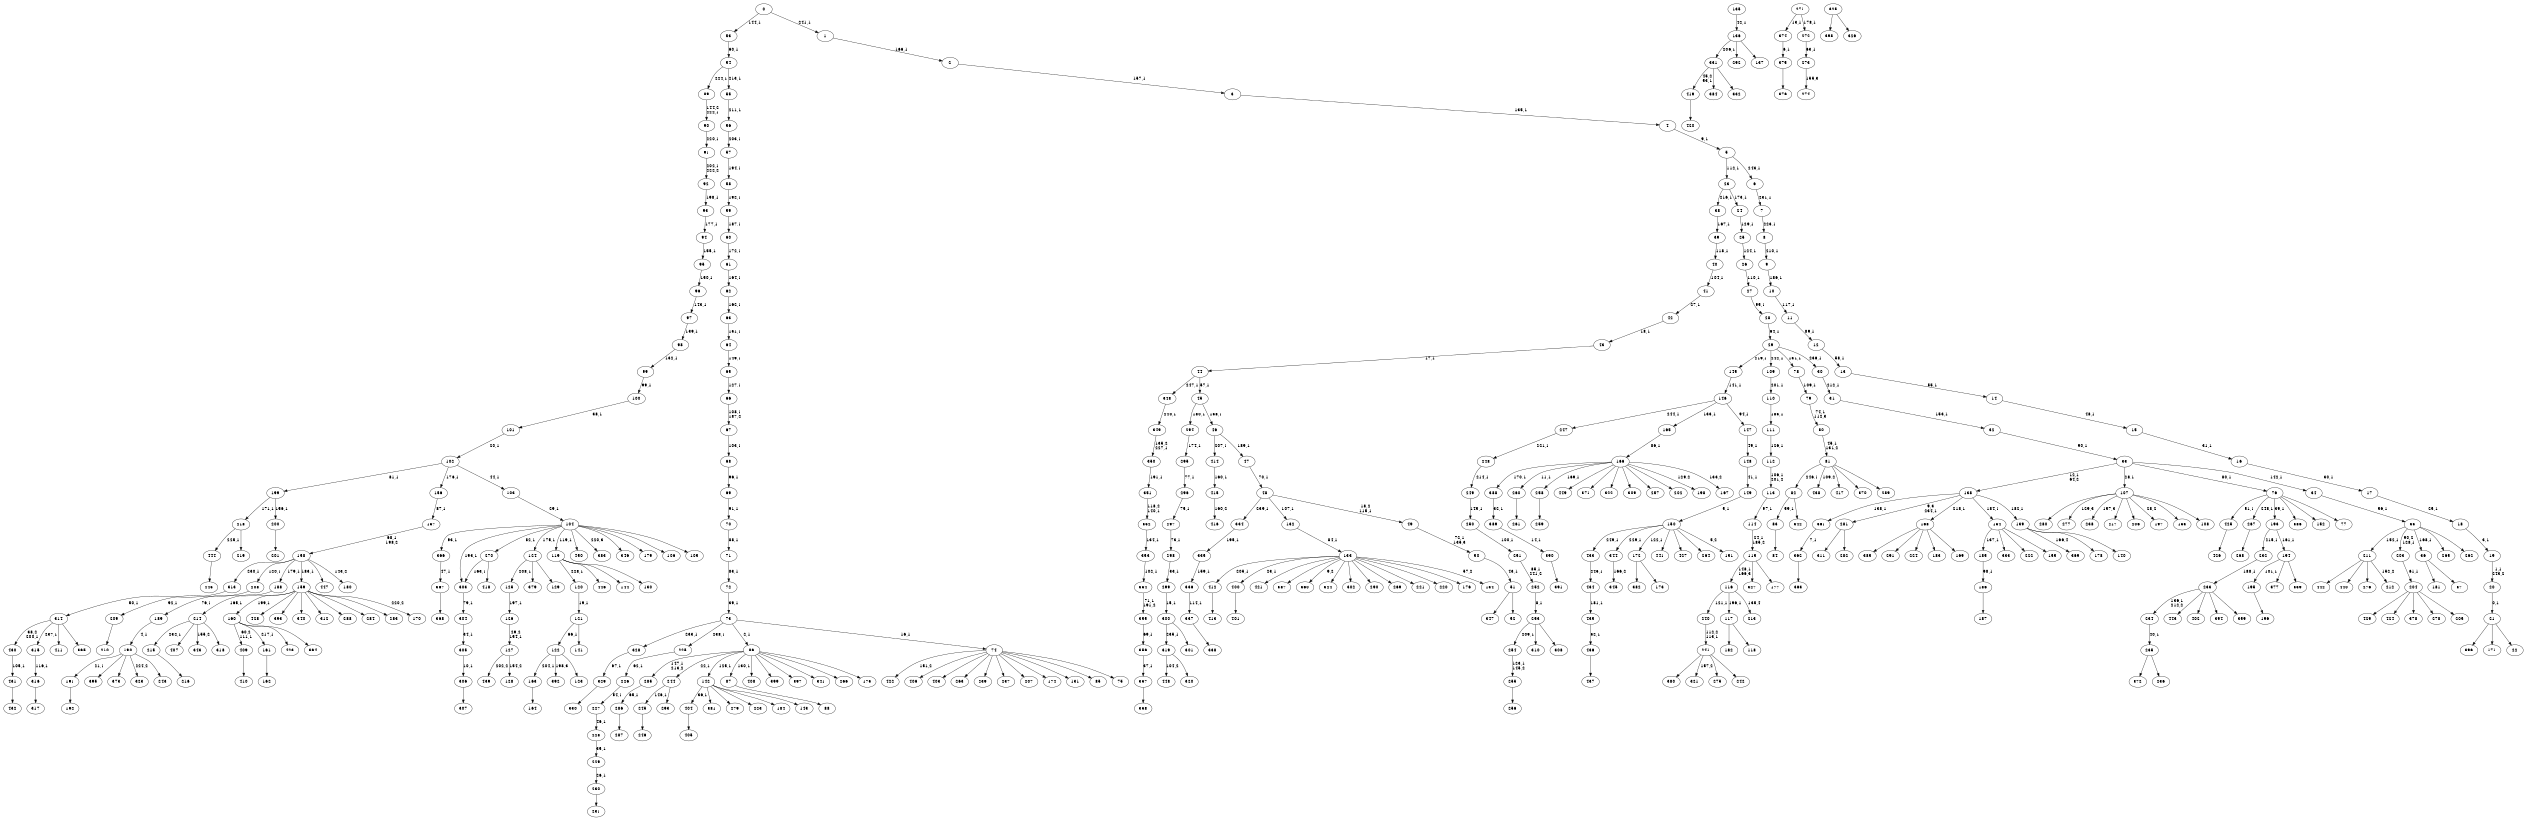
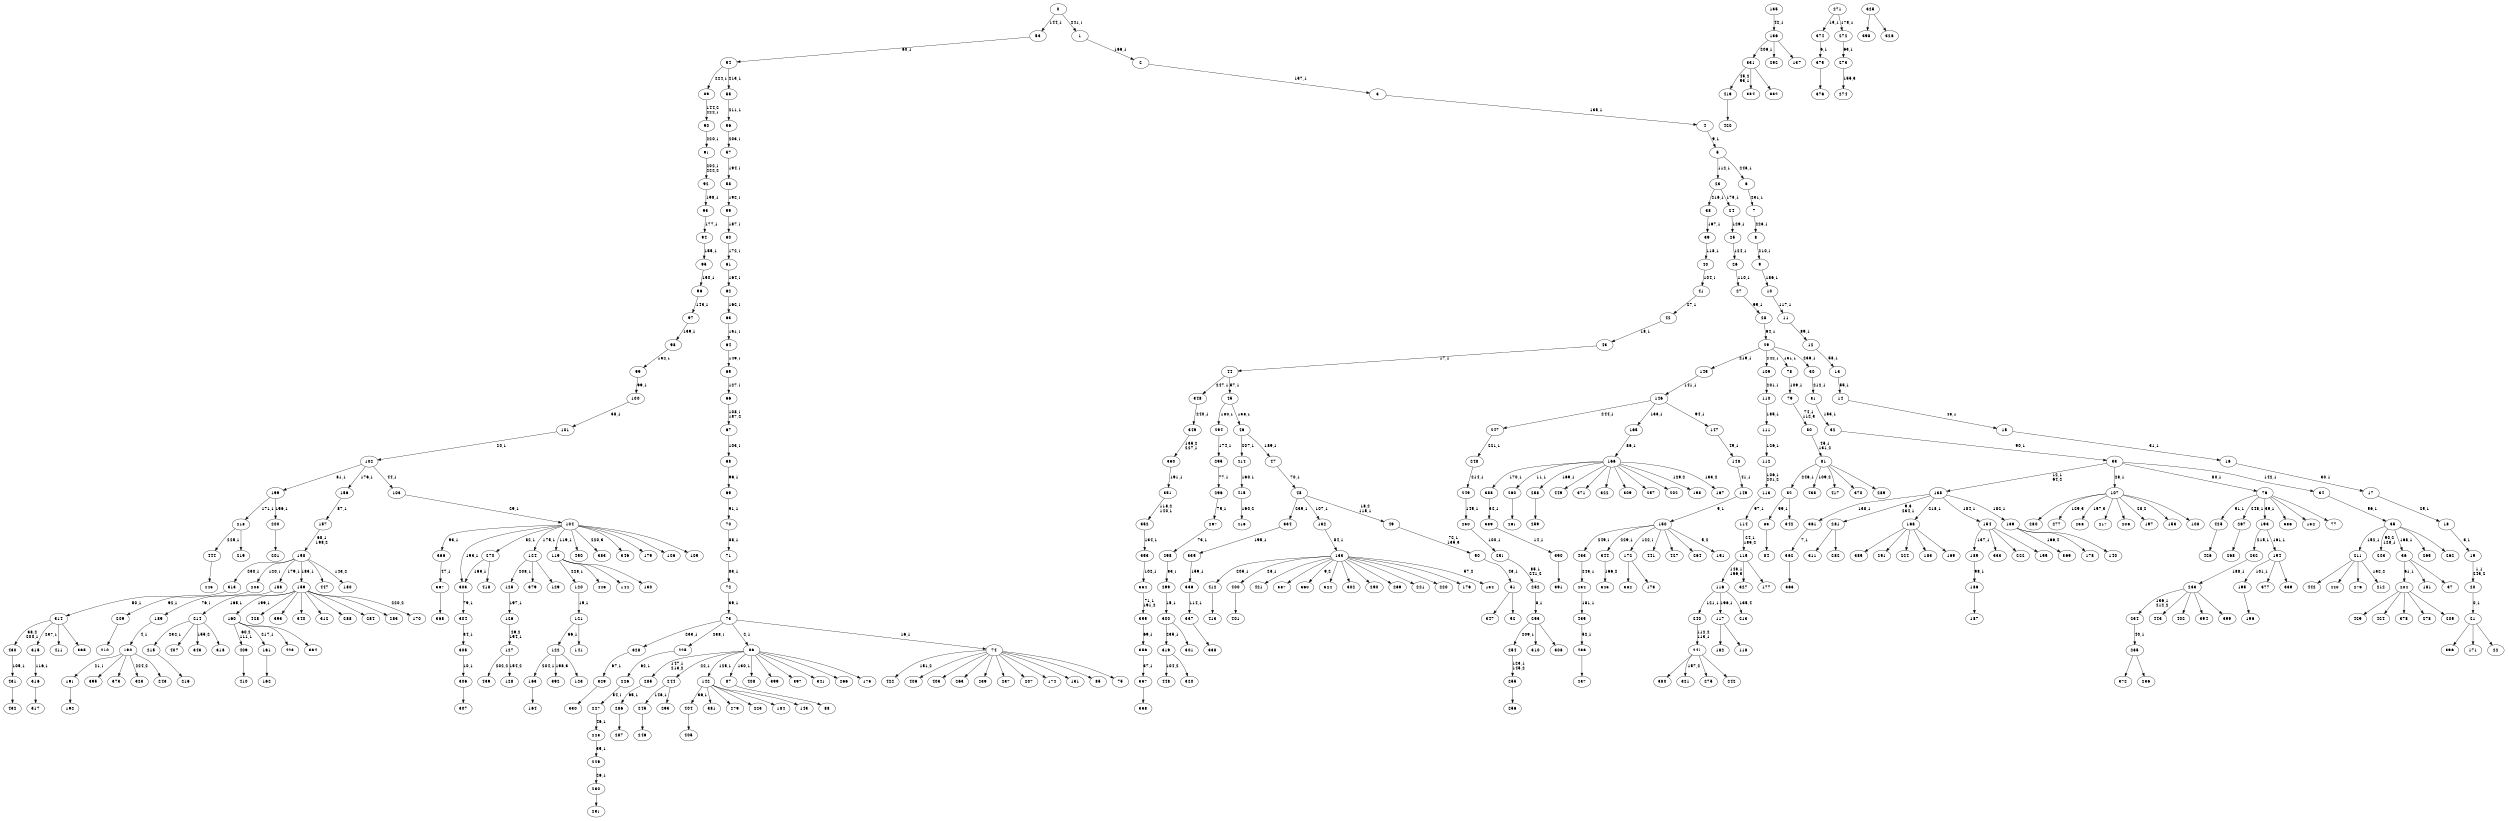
edge "203" -> "204": now "36" -> "204"
